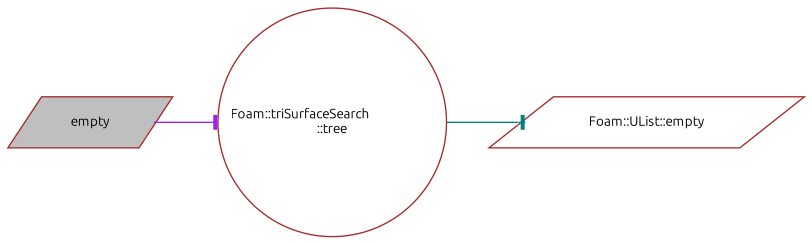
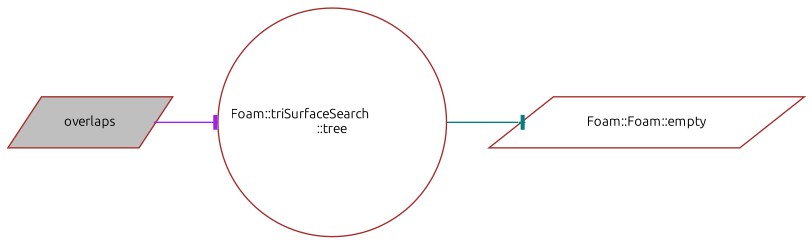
node "empty": label "empty" -> "overlaps"
node "Foam::UList::empty": label "Foam::UList::empty" -> "Foam::Foam::empty"
